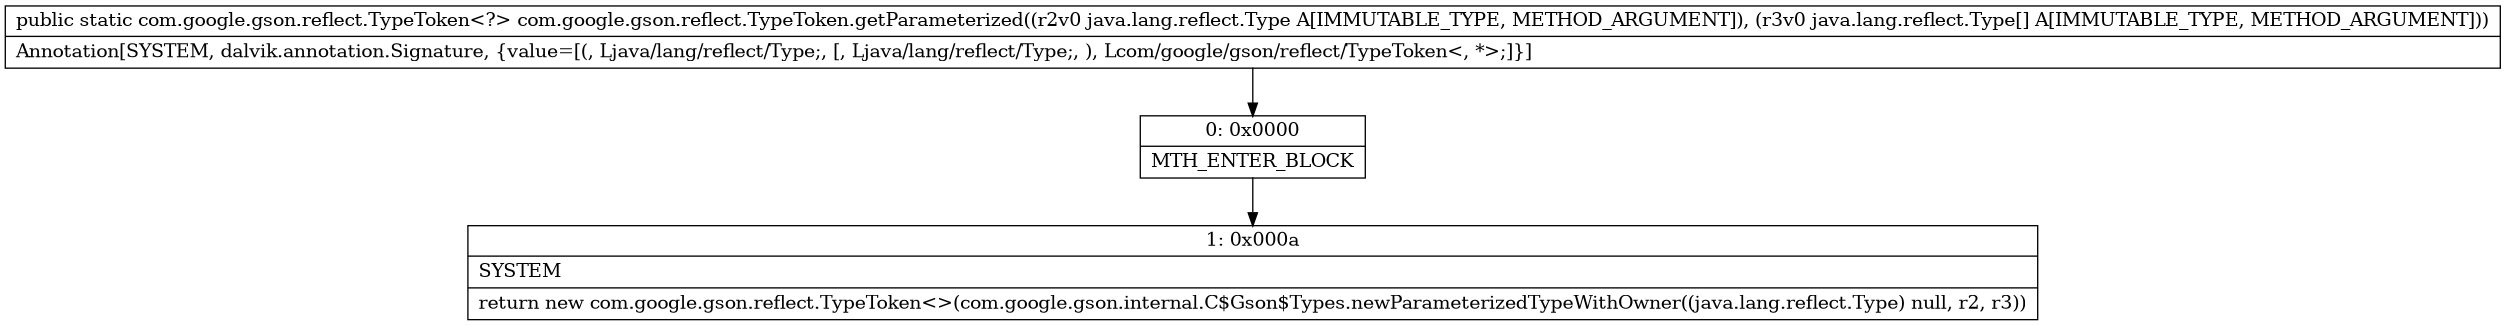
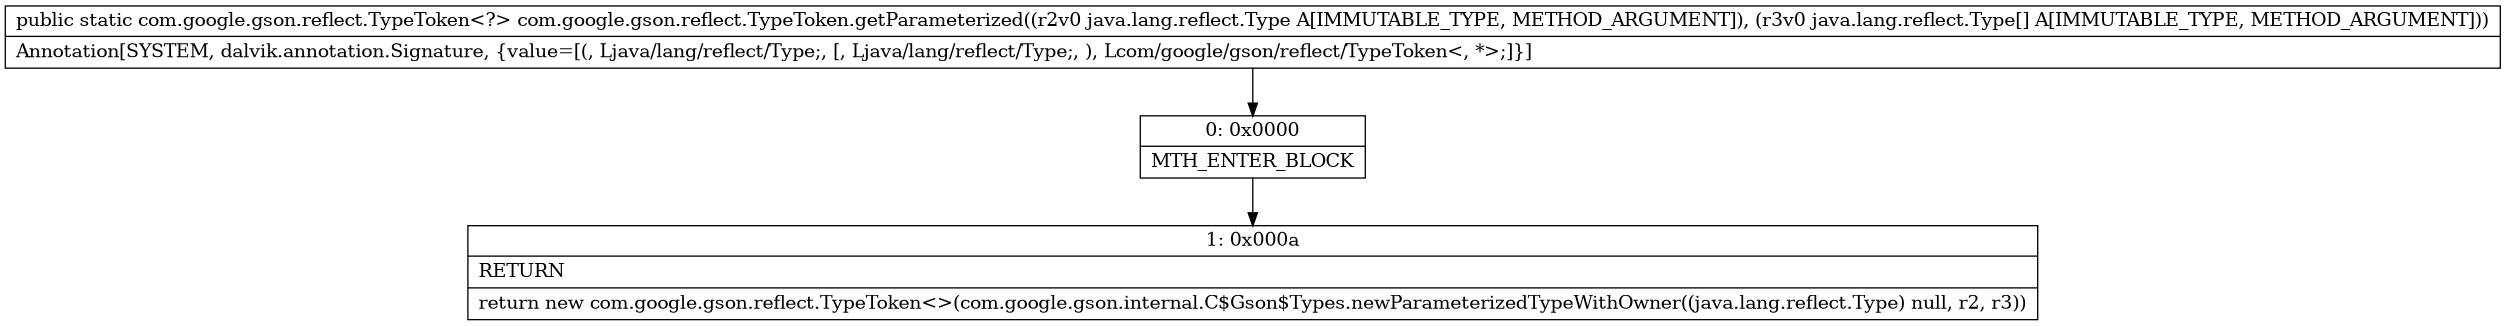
node "1: 0x000a": text "SYSTEM" -> "RETURN"
